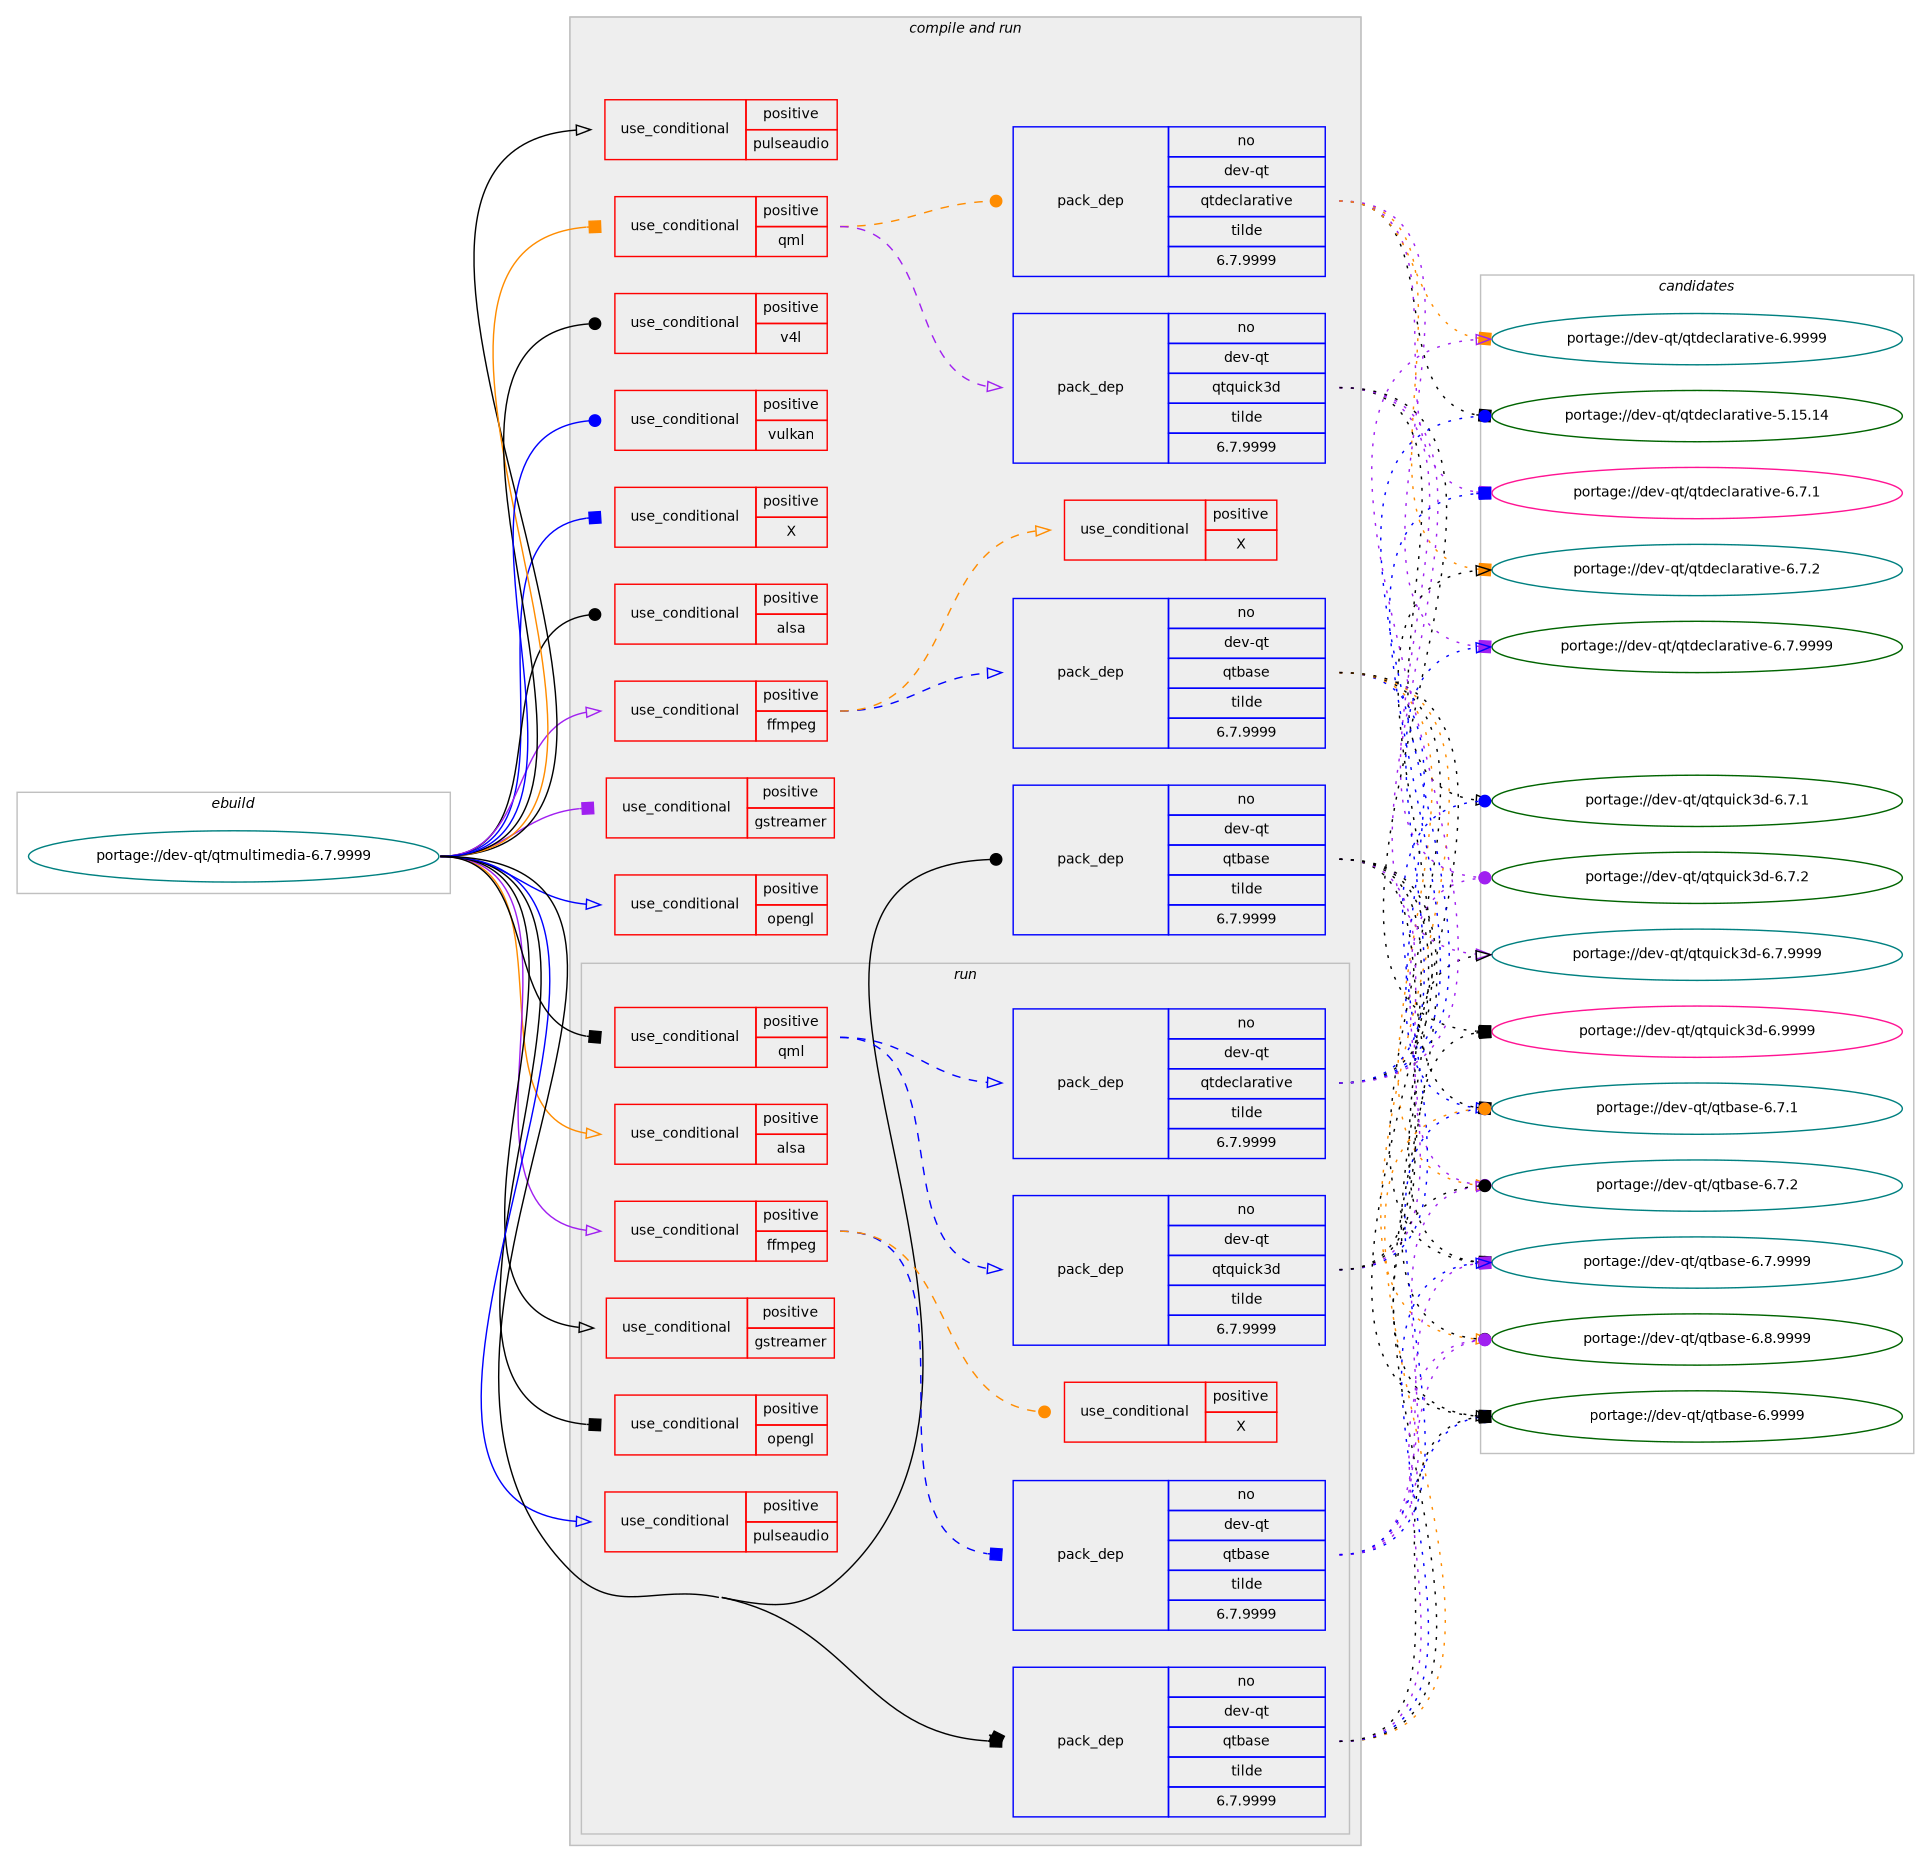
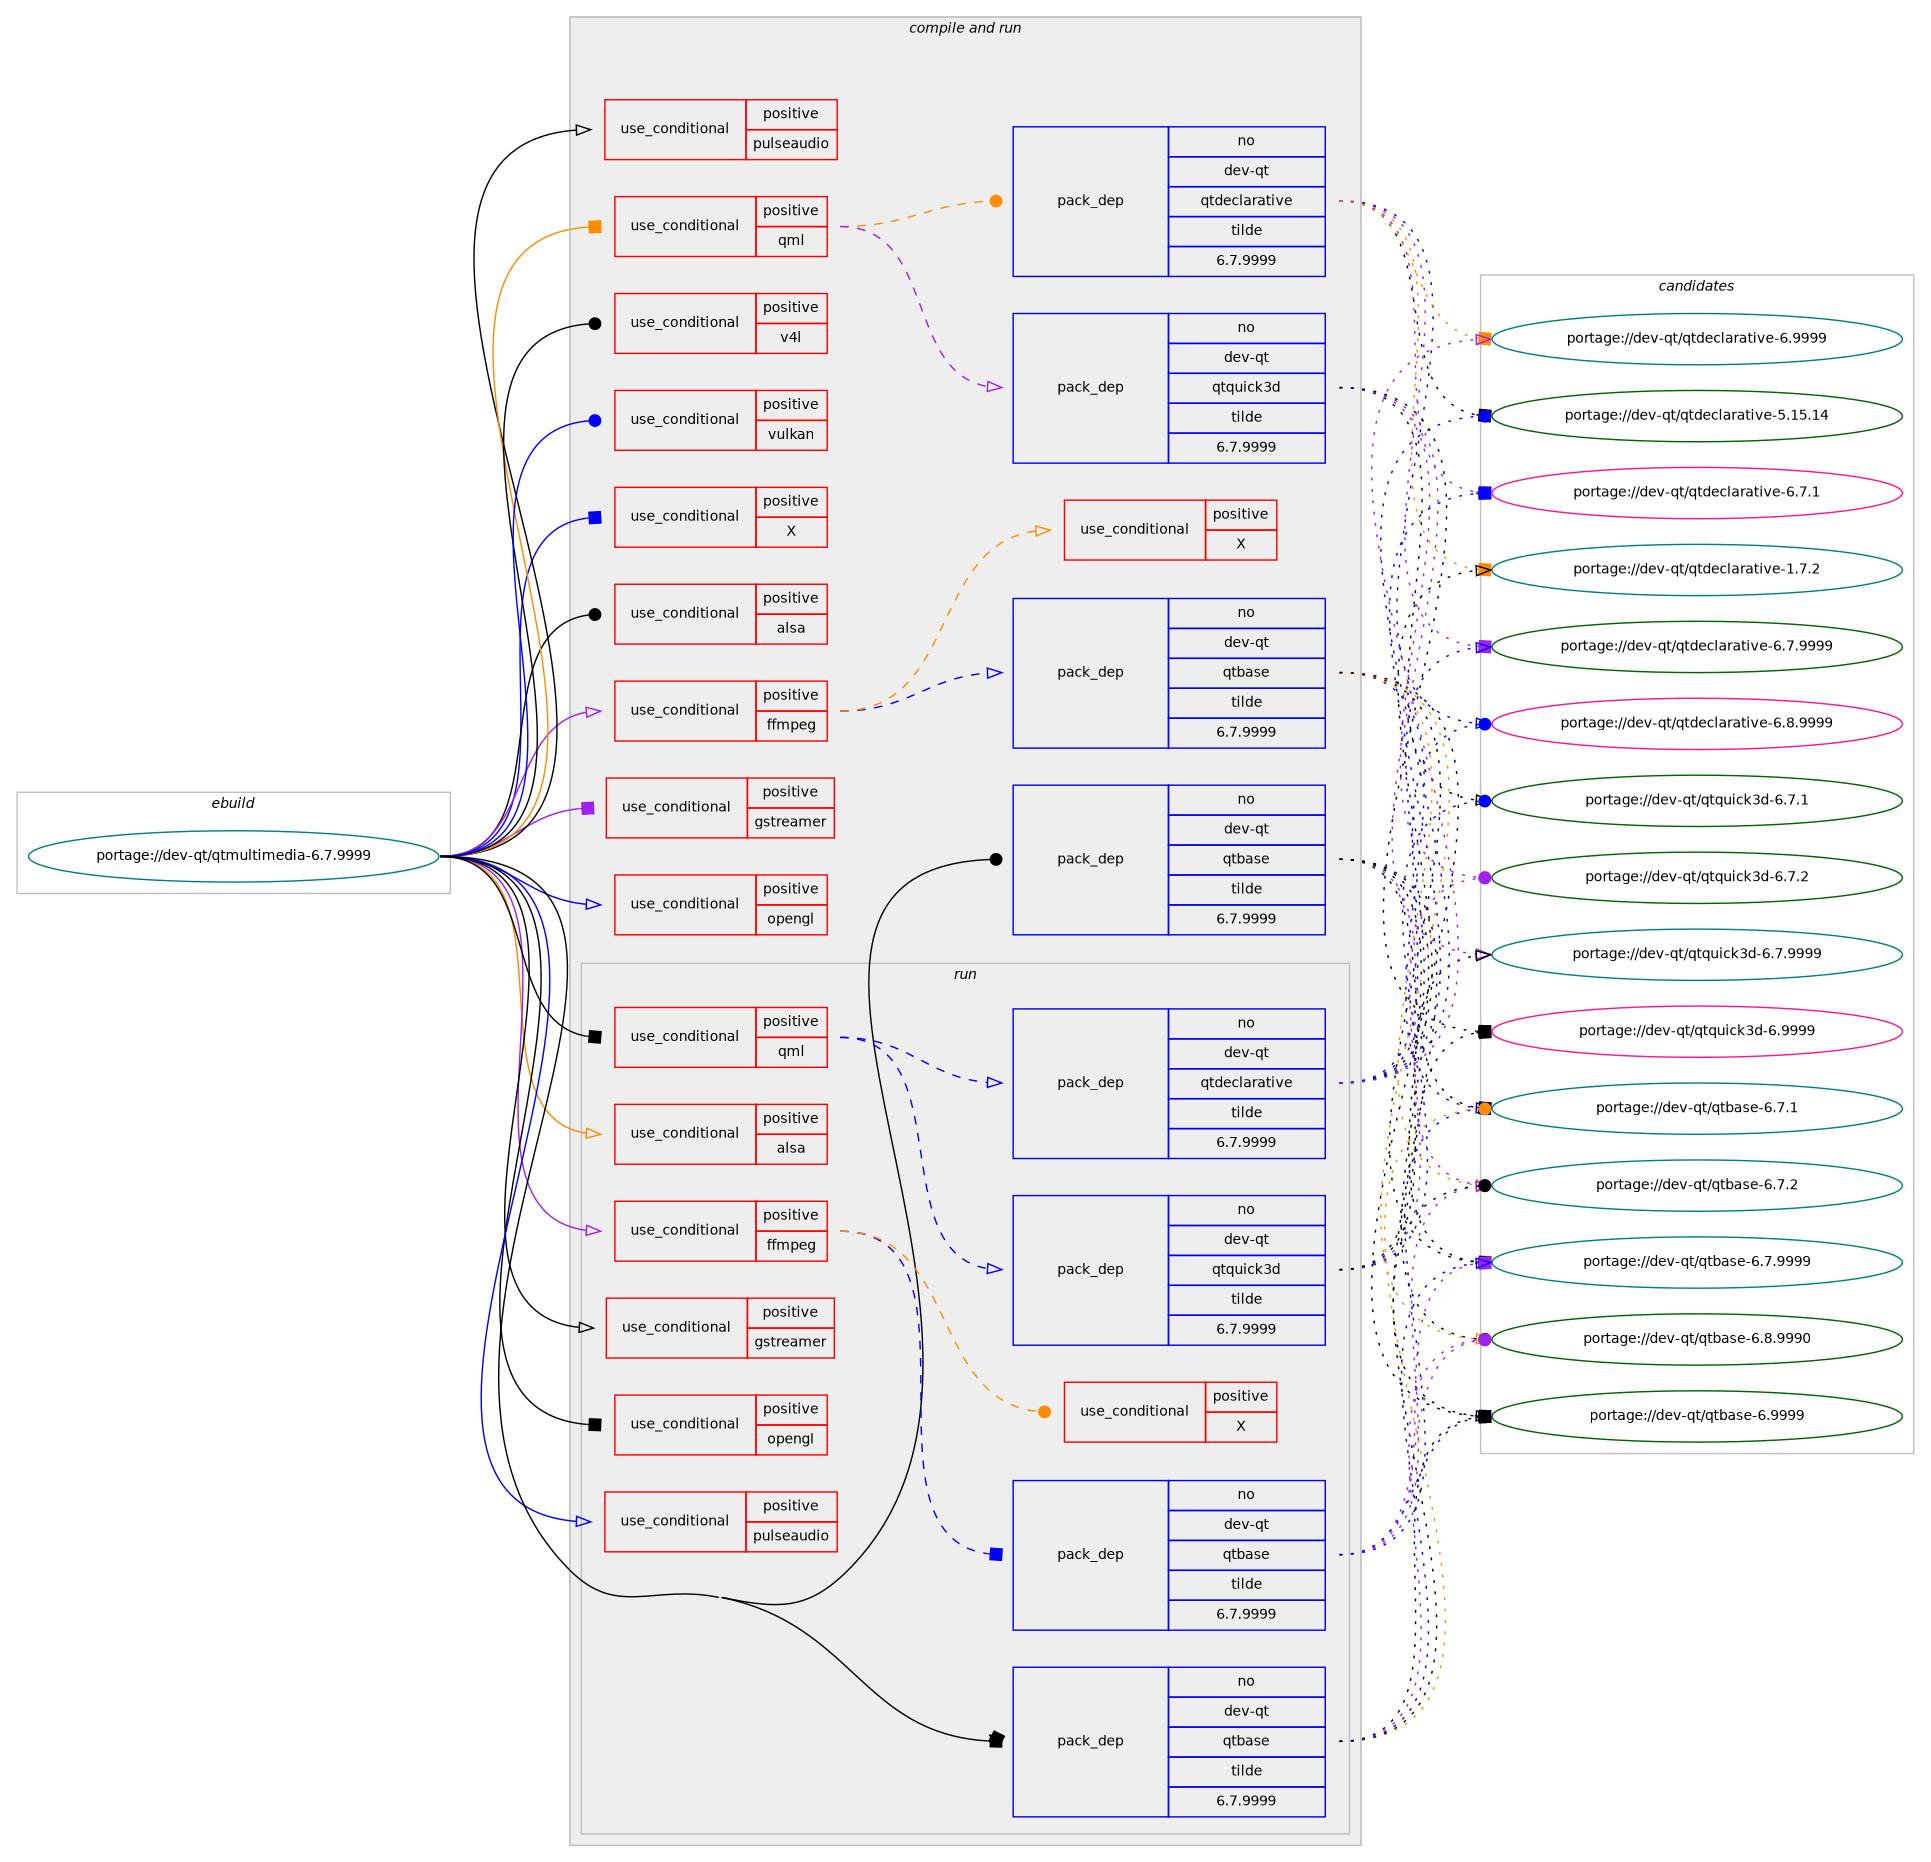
node "portage://dev-qt/qtdeclarative-6.7.2": label "portage://dev-qt/qtdeclarative-6.7.2" -> "portage://dev-qt/qtdeclarative-1.7.2"
node "portage://dev-qt/qtdeclarative-6.8.9999": added
node "portage://dev-qt/qtbase-6.8.9999": label "portage://dev-qt/qtbase-6.8.9999" -> "portage://dev-qt/qtbase-6.8.9990"
